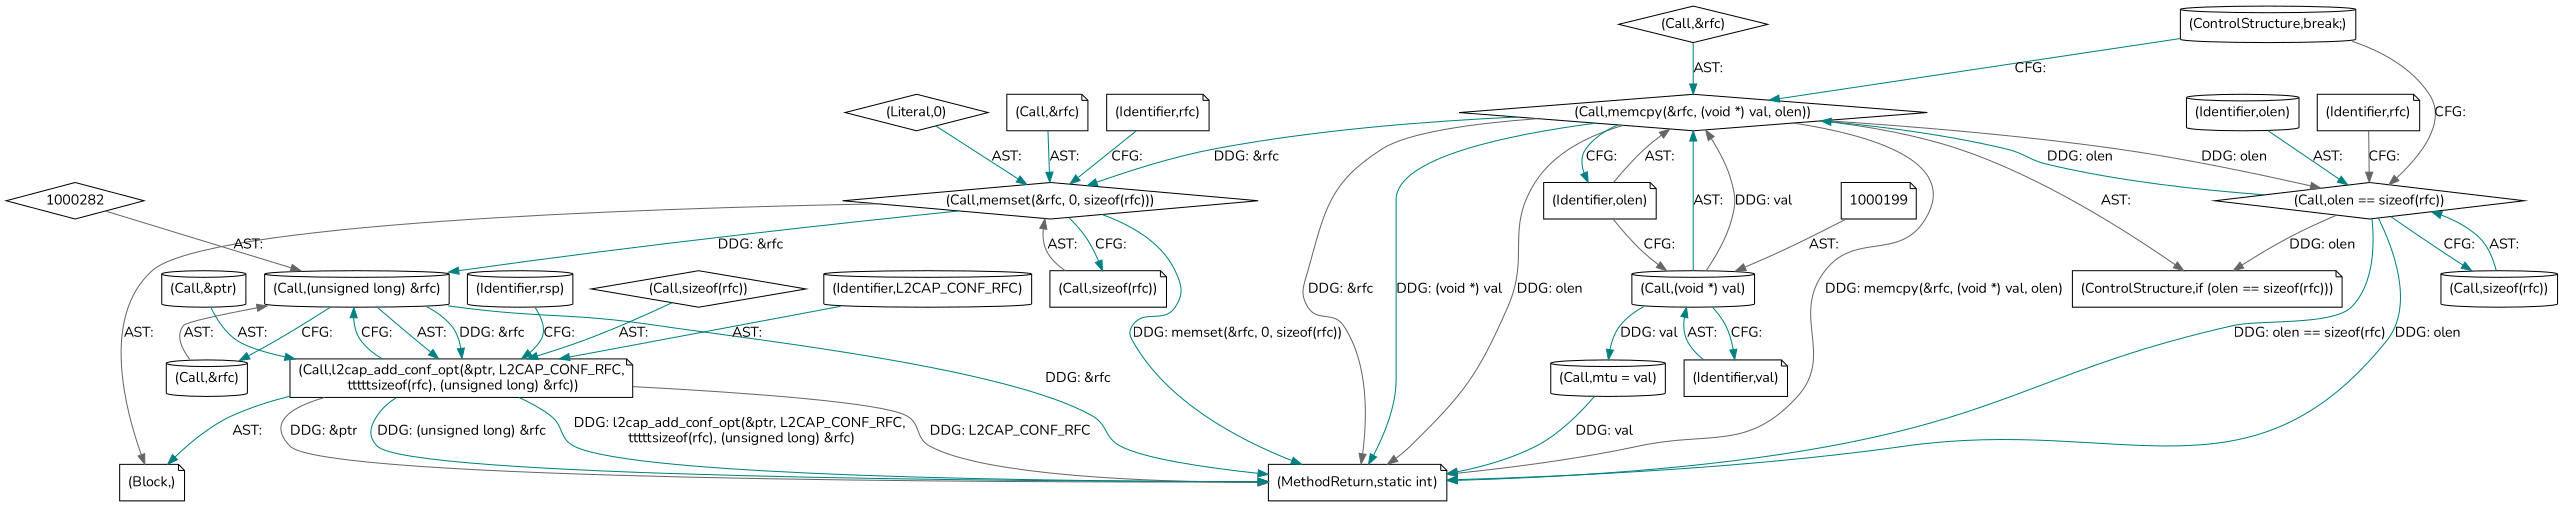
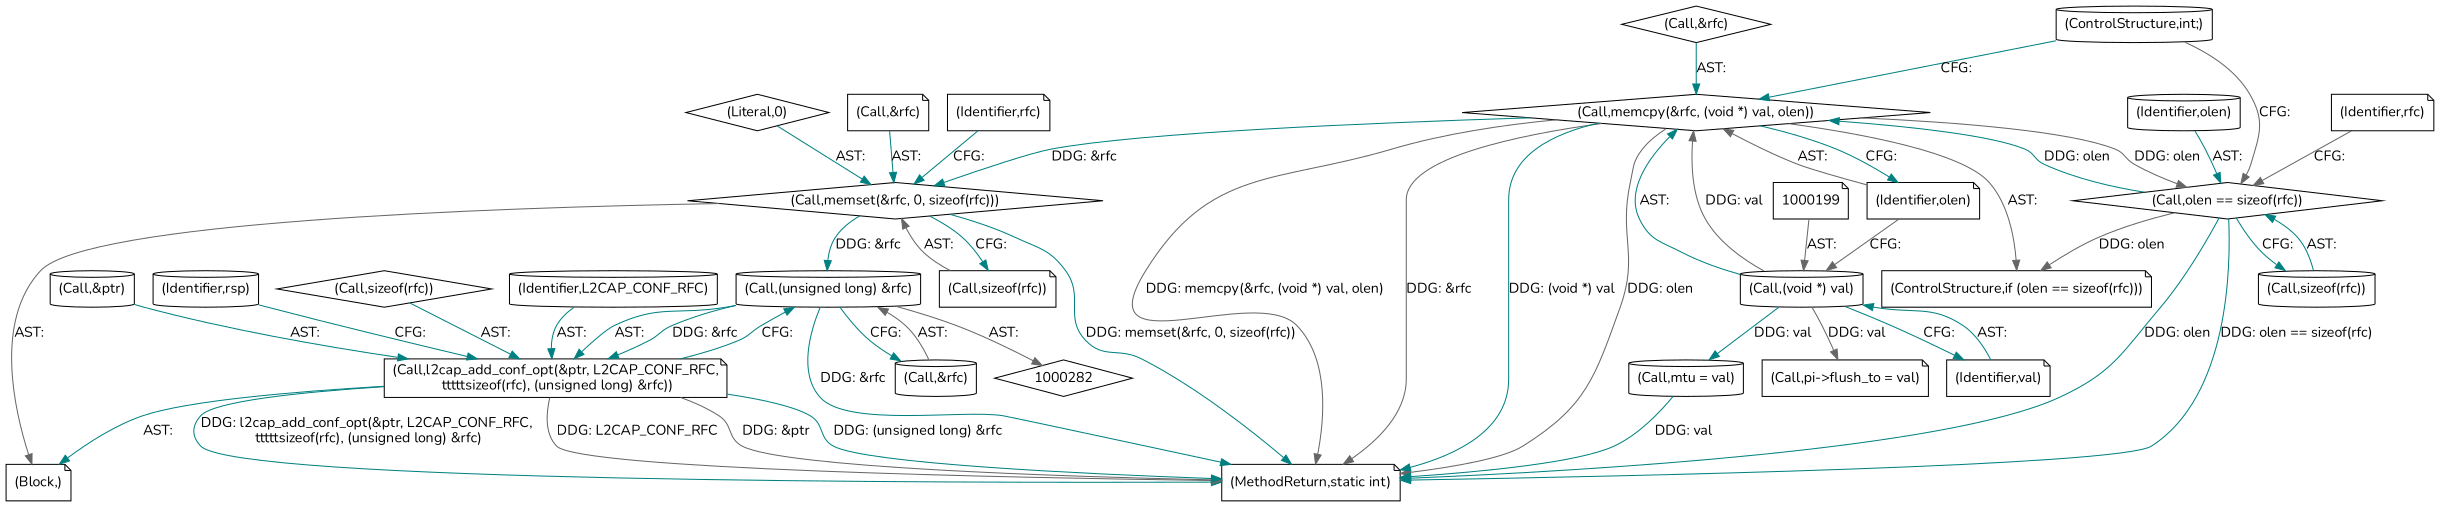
node "(ControlStructure,break;)": label "(ControlStructure,break;)" -> "(ControlStructure,int;)"
edge "1000282" -> "(Call,(unsigned long) &rfc)": reversed
node "(Call,pi->flush_to = val)": added
